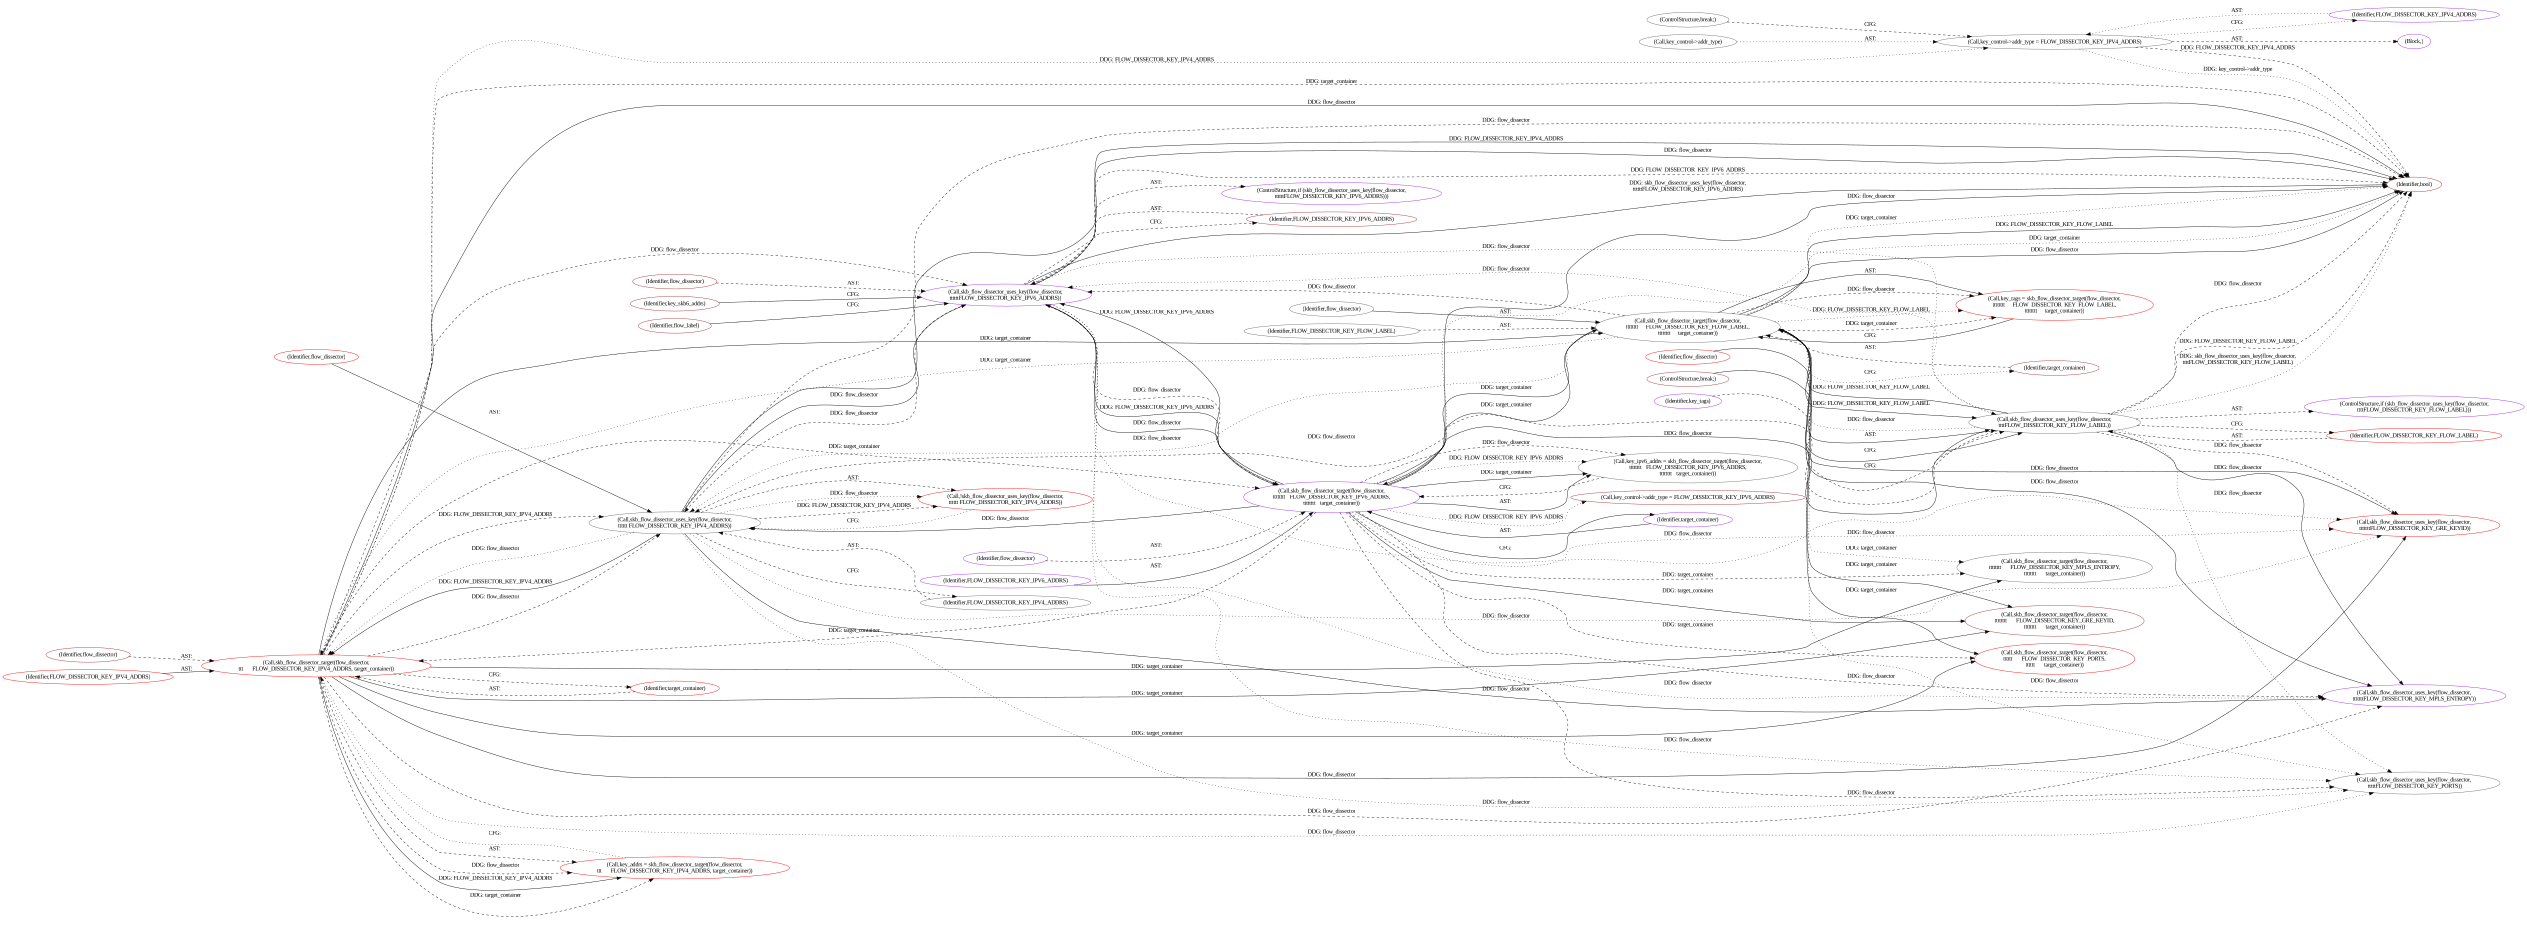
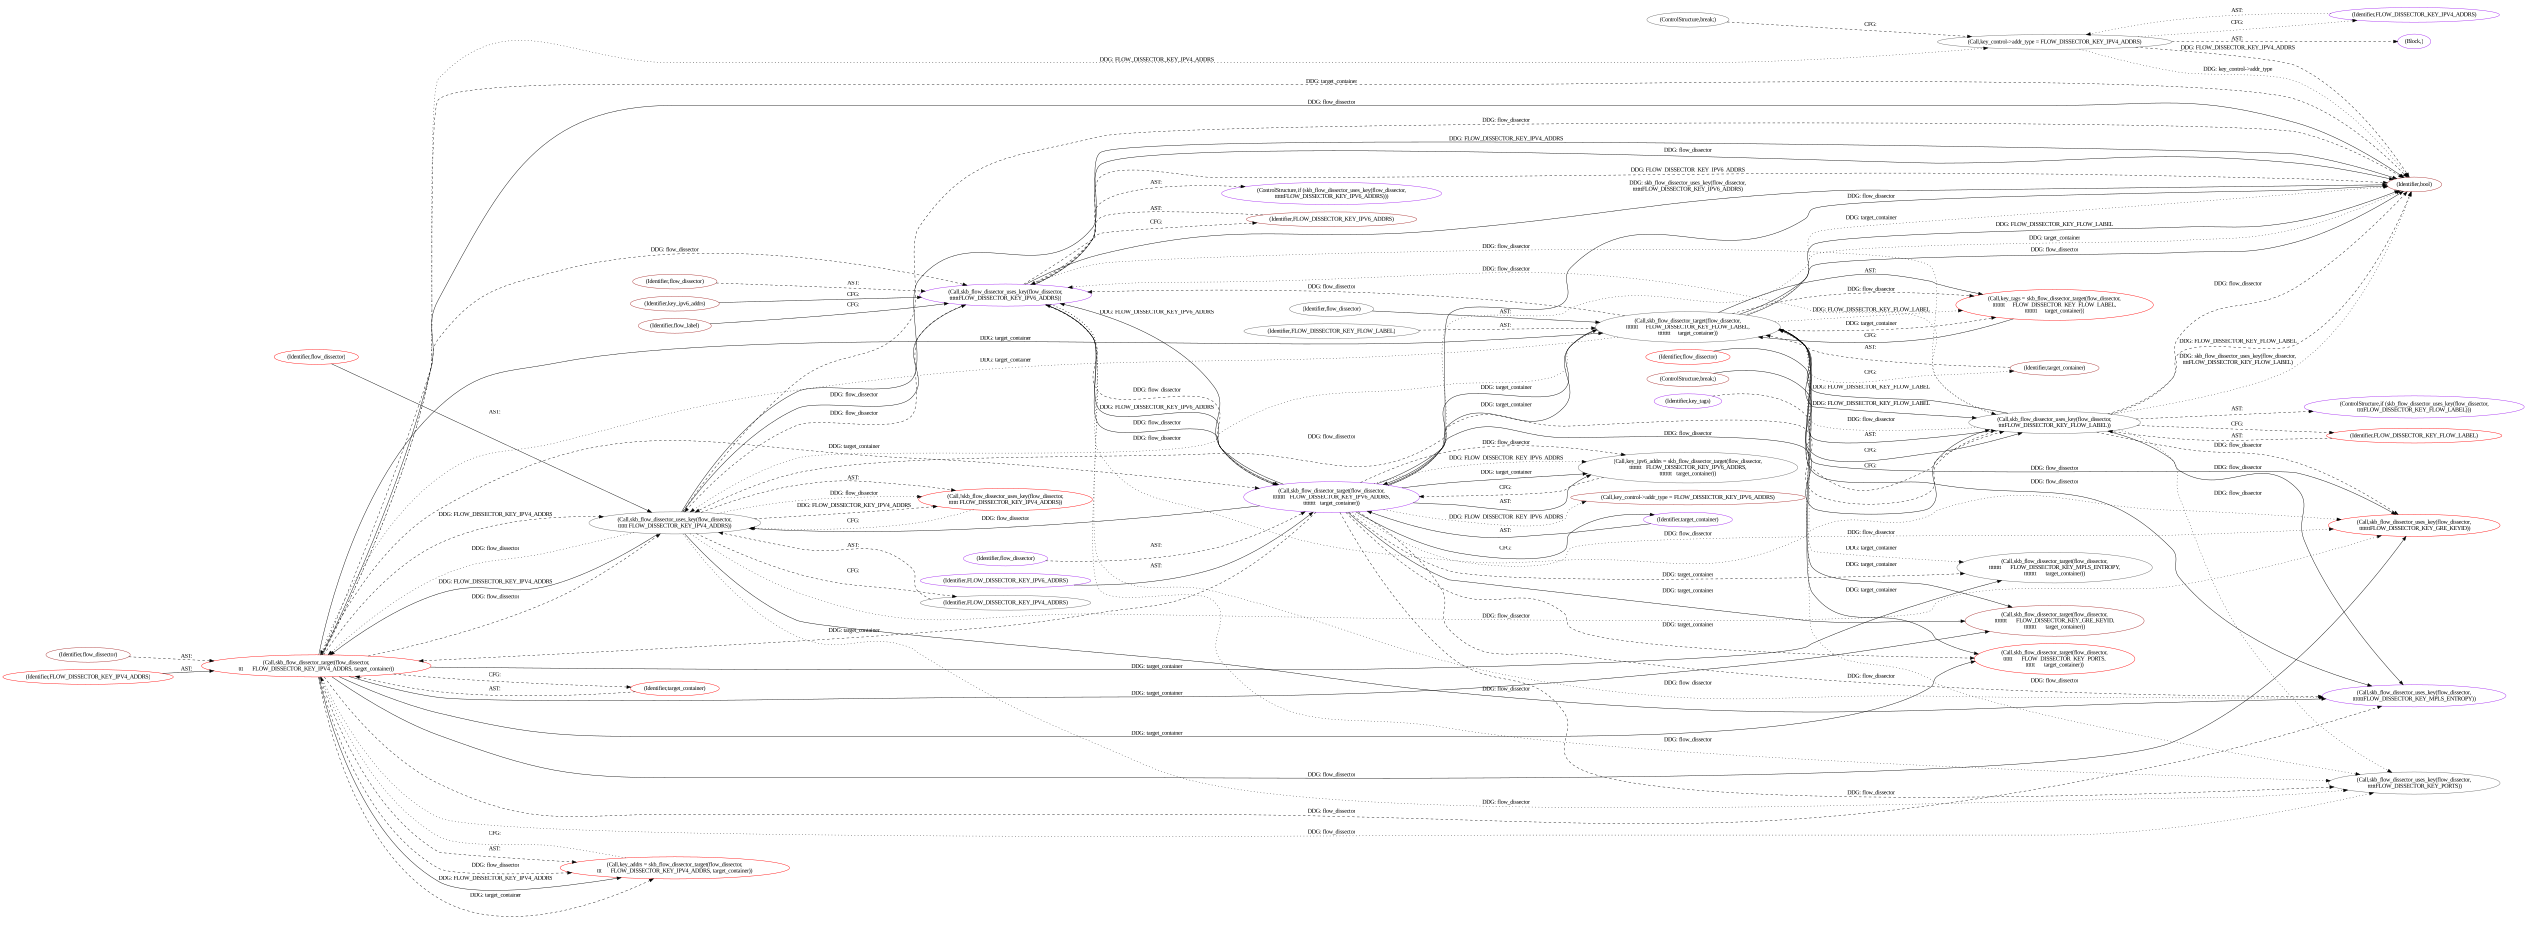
node "(Call,key_control->addr_type)": removed
node "(Identifier,key_skb6_addrs)": label "(Identifier,key_skb6_addrs)" -> "(Identifier,key_ipv6_addrs)"
